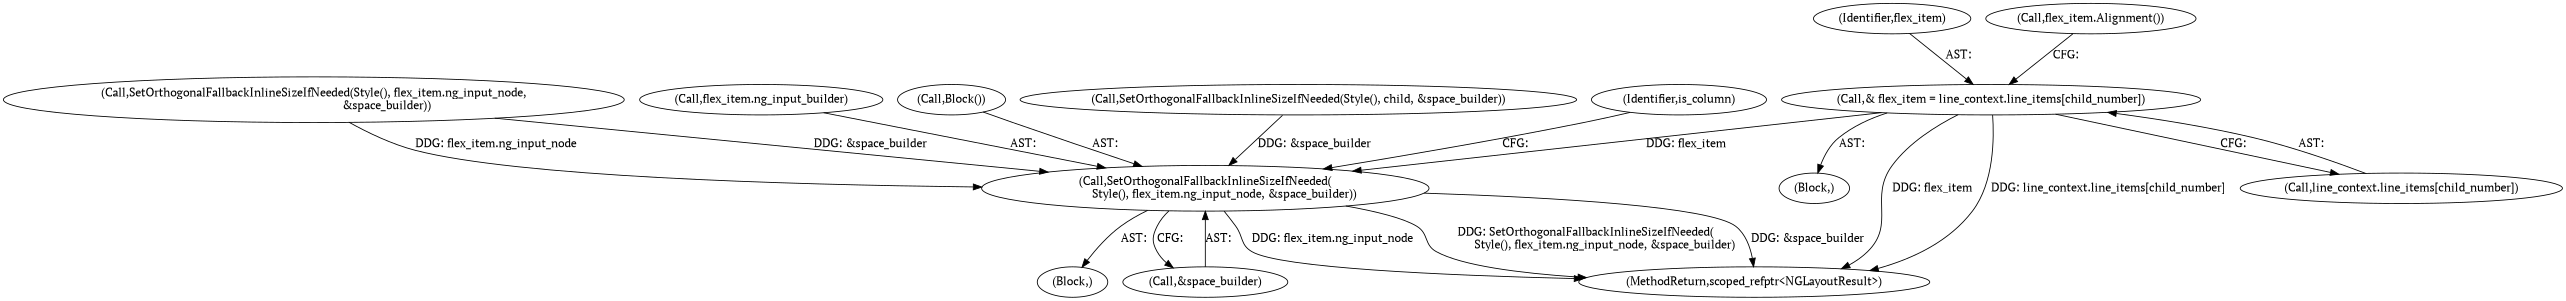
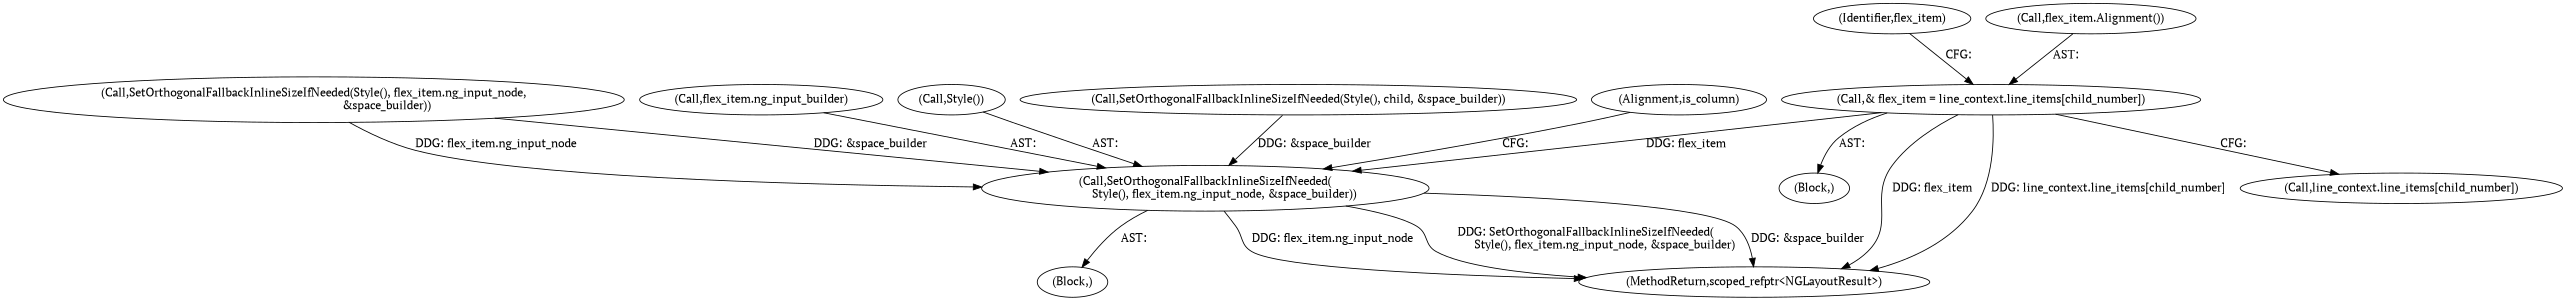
edge "(Identifier,flex_item)" -> "(Call,& flex_item = line_context.line_items[child_number])": label "AST: " -> "CFG: "
edge "(Call,flex_item.Alignment())" -> "(Call,& flex_item = line_context.line_items[child_number])": label "CFG: " -> "AST: "
node "(Call,Block())": label "(Call,Block())" -> "(Call,Style())"
node "(Identifier,is_column)": label "(Identifier,is_column)" -> "(Alignment,is_column)"
edge "(Call,line_context.line_items[child_number])" -> "(Call,& flex_item = line_context.line_items[child_number])": removed, label "AST:"
node "(Call,&space_builder)": removed
